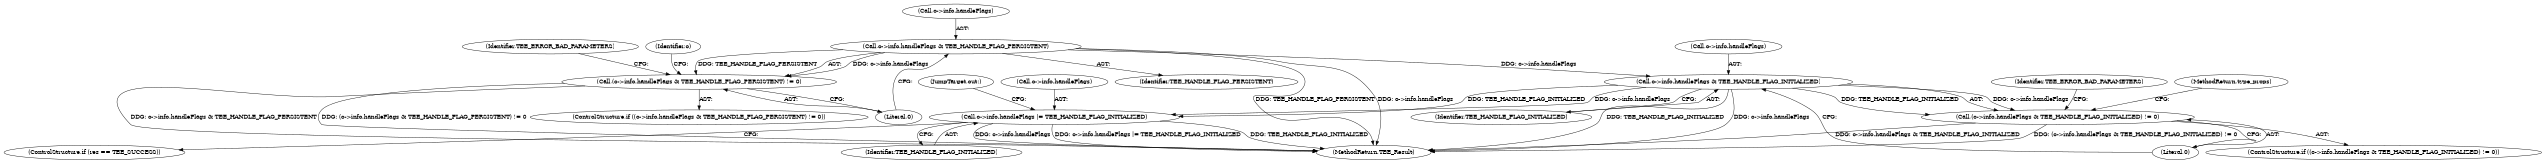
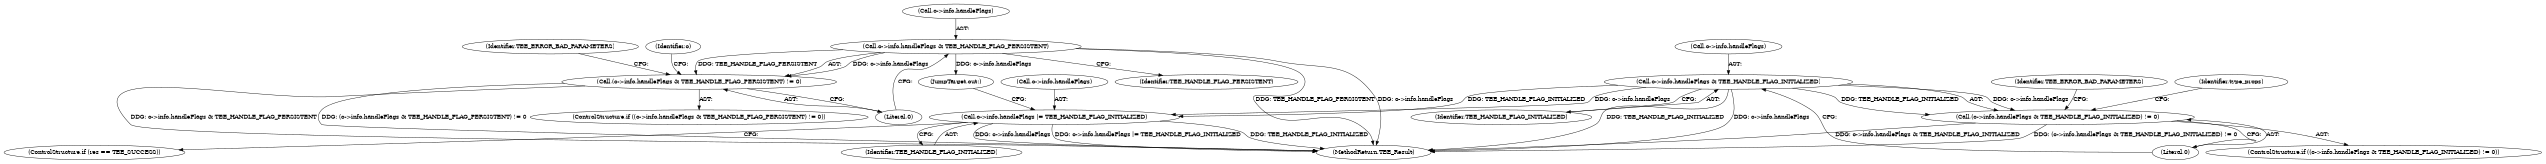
edge "(Call,o->info.handleFlags & TEE_HANDLE_FLAG_PERSISTENT)" -> "(Call,o->info.handleFlags & TEE_HANDLE_FLAG_INITIALIZED)": now "(Call,o->info.handleFlags & TEE_HANDLE_FLAG_PERSISTENT)" -> "(JumpTarget,out:)"
edge "(Call,o->info.handleFlags & TEE_HANDLE_FLAG_PERSISTENT)" -> "(Identifier,TEE_HANDLE_FLAG_PERSISTENT)": label "AST: " -> "CFG: "
node "(MethodReturn,type_props)": label "(MethodReturn,type_props)" -> "(Identifier,type_props)"
